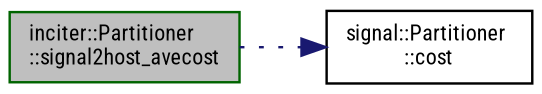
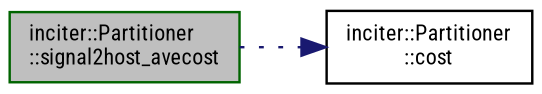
node "signal::Partitioner ::cost": label "signal::Partitioner ::cost" -> "inciter::Partitioner ::cost"
